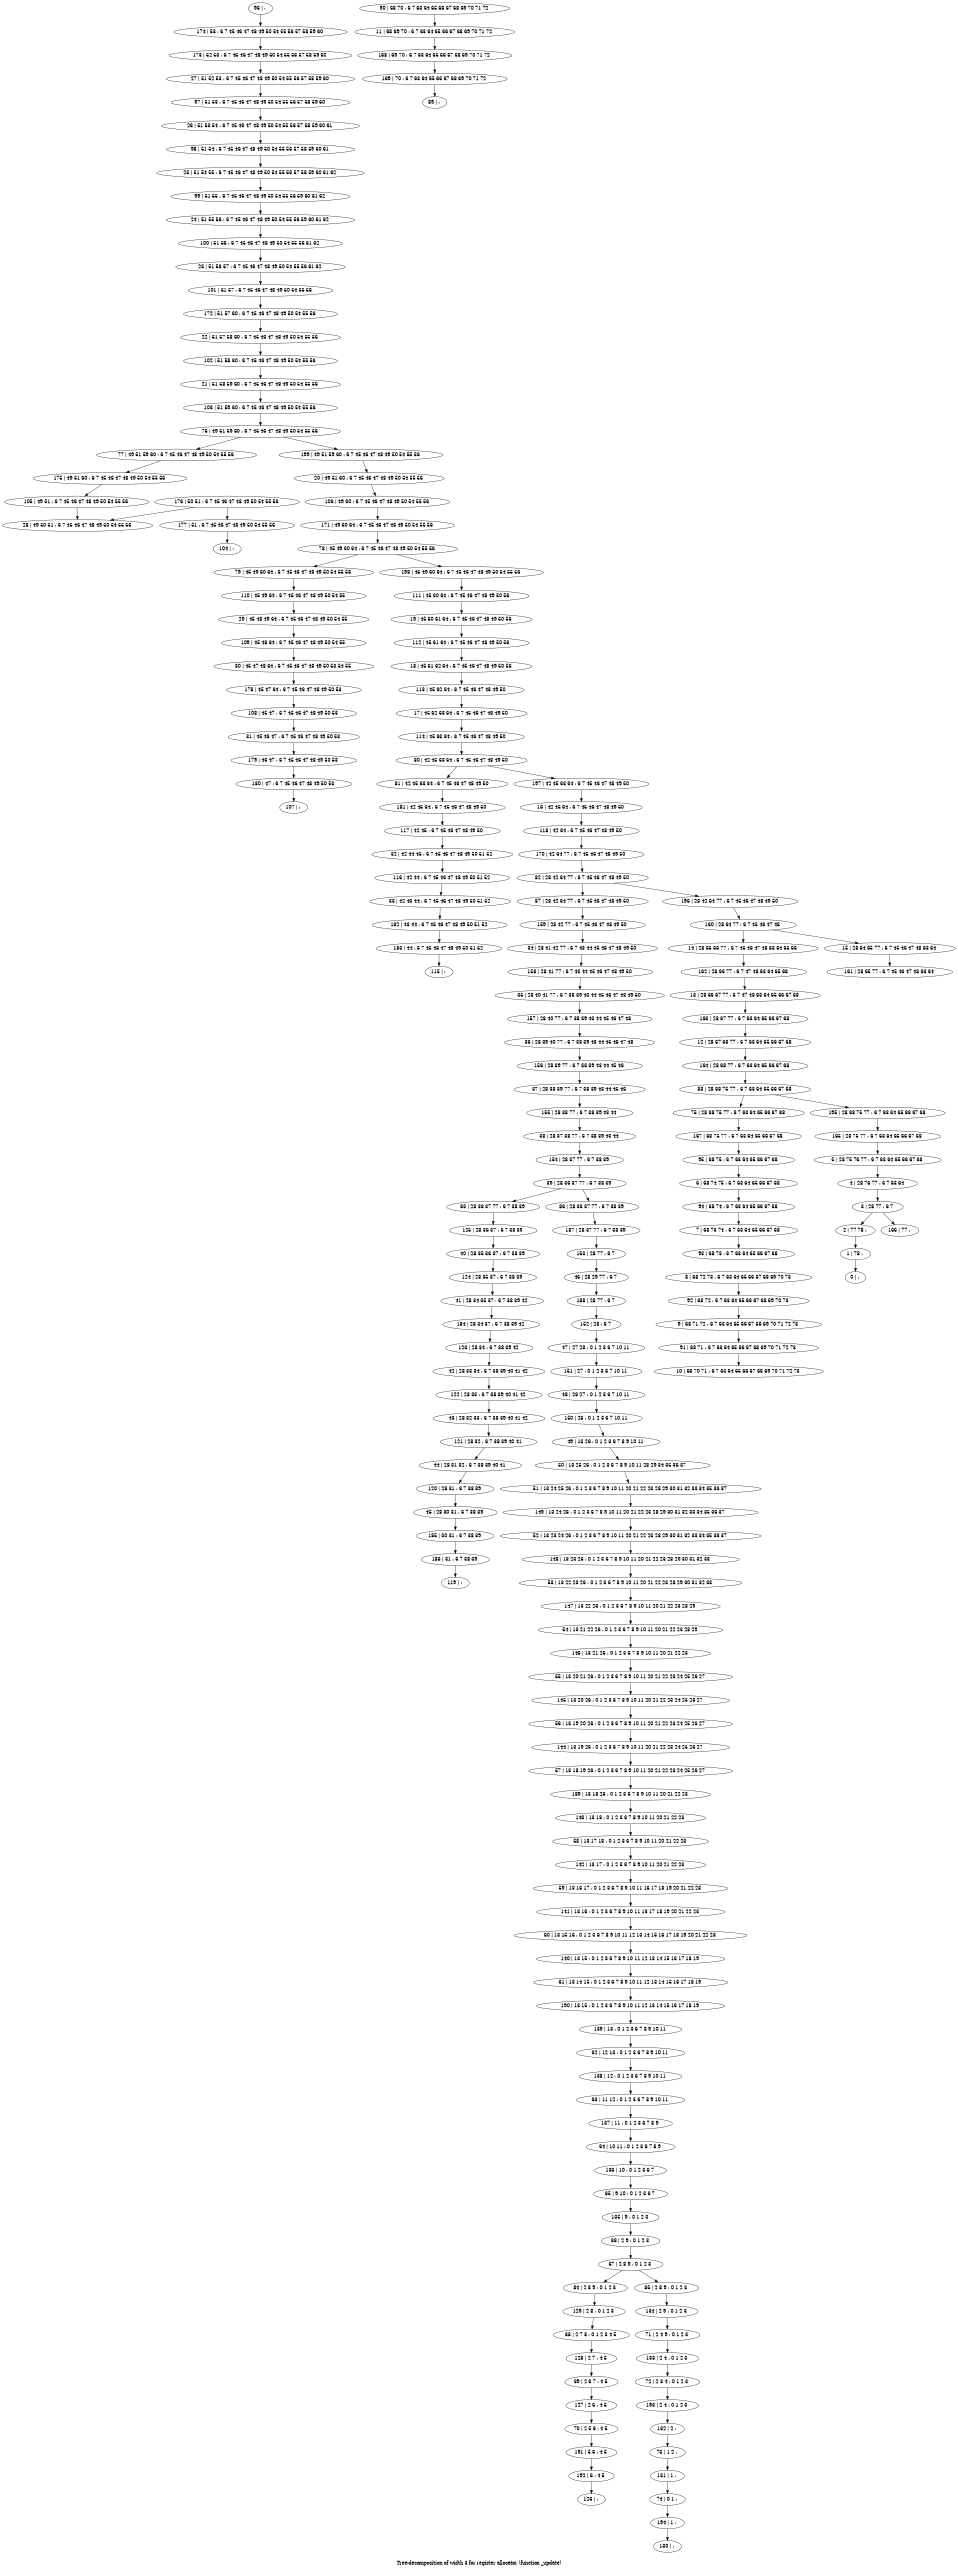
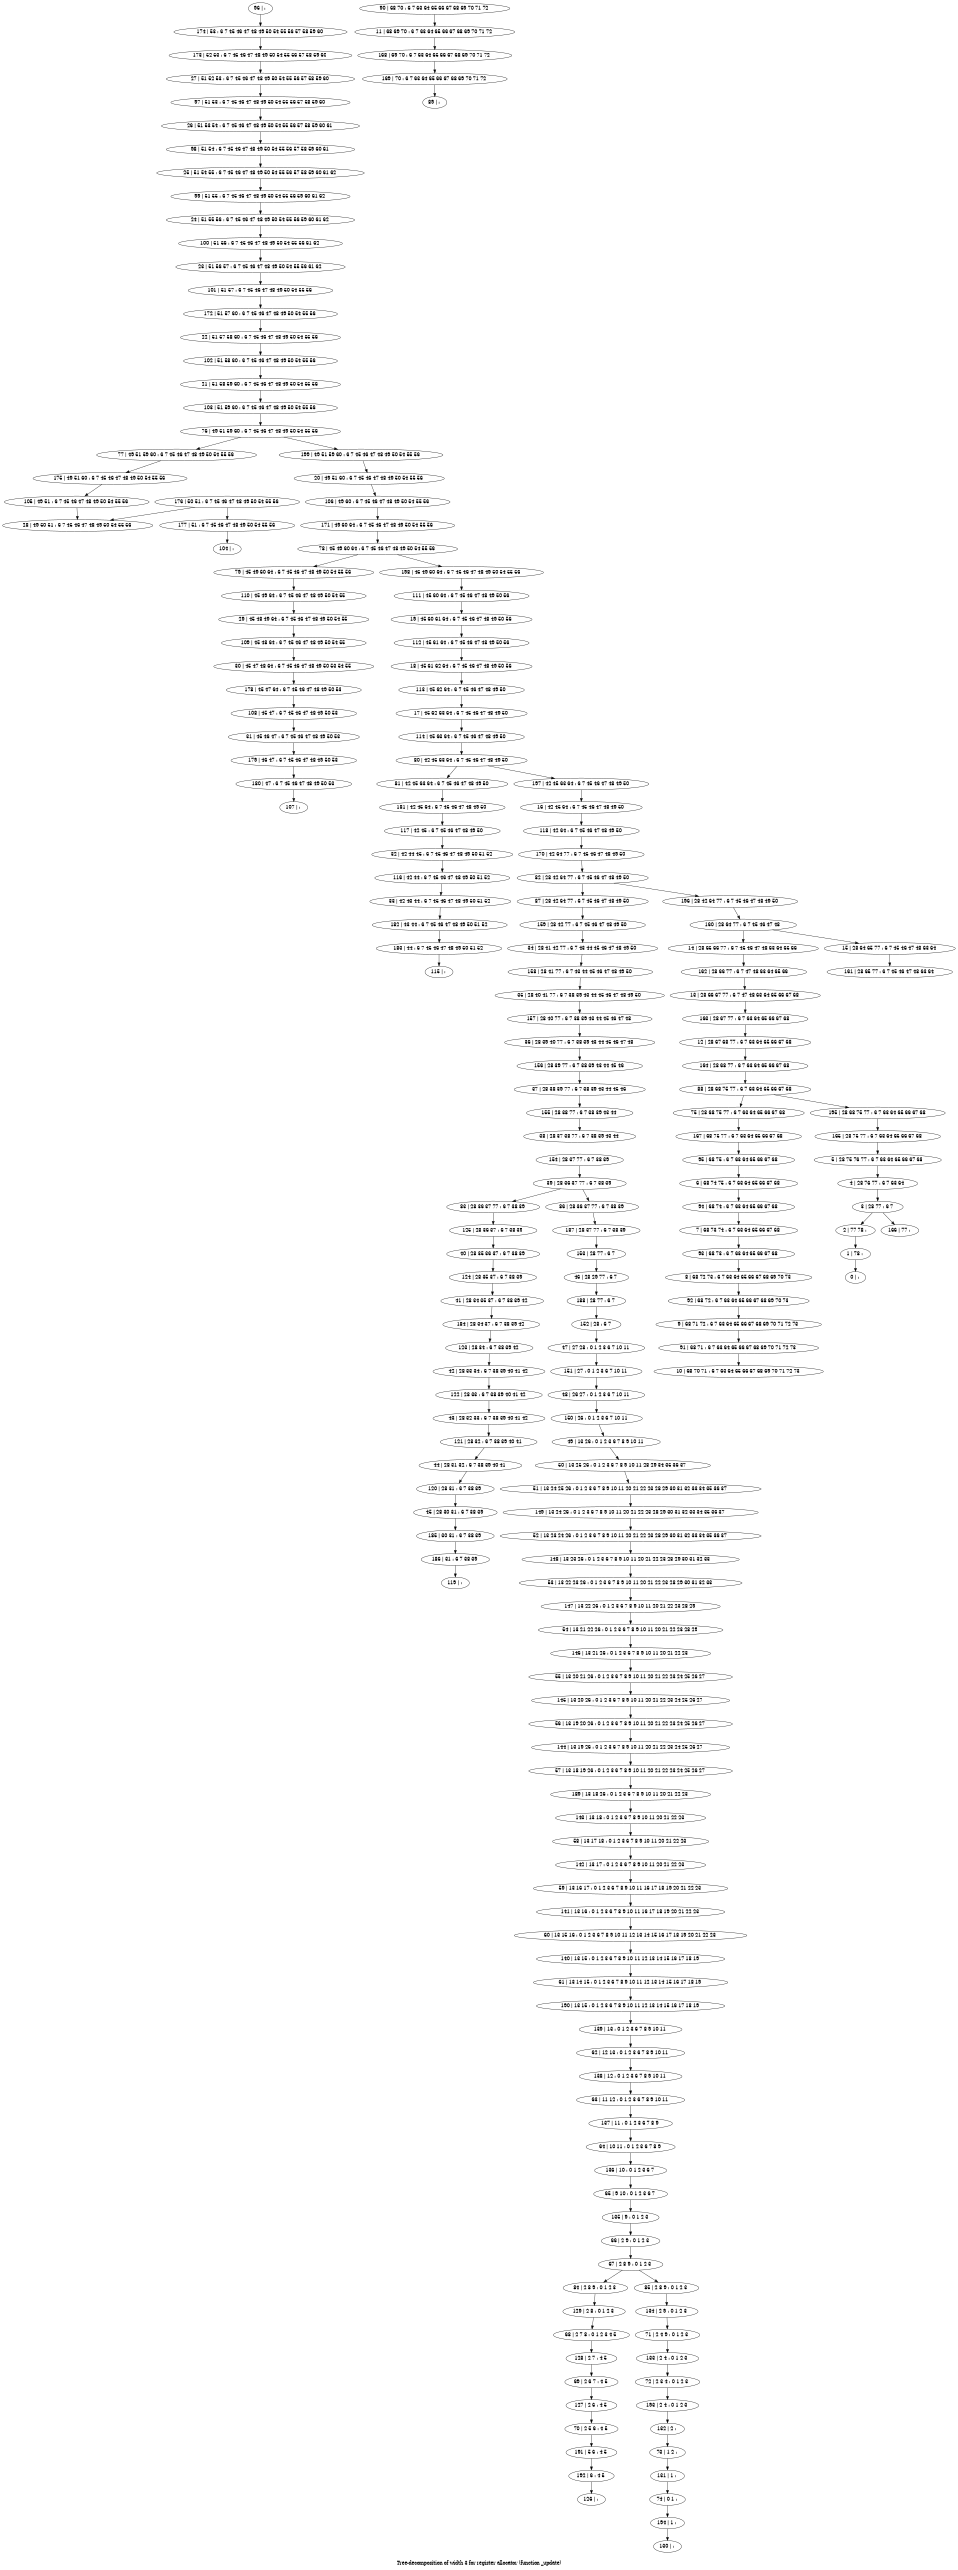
edge "38 | 28 37 38 77 : 6 7 38 39 43 44" -> "154 | 28 37 77 : 6 7 38 39": removed
edge "93 | 68 73 : 6 7 63 64 65 66 67 68" -> "8 | 68 72 73 : 6 7 63 64 65 66 67 68 69 70 73": added
